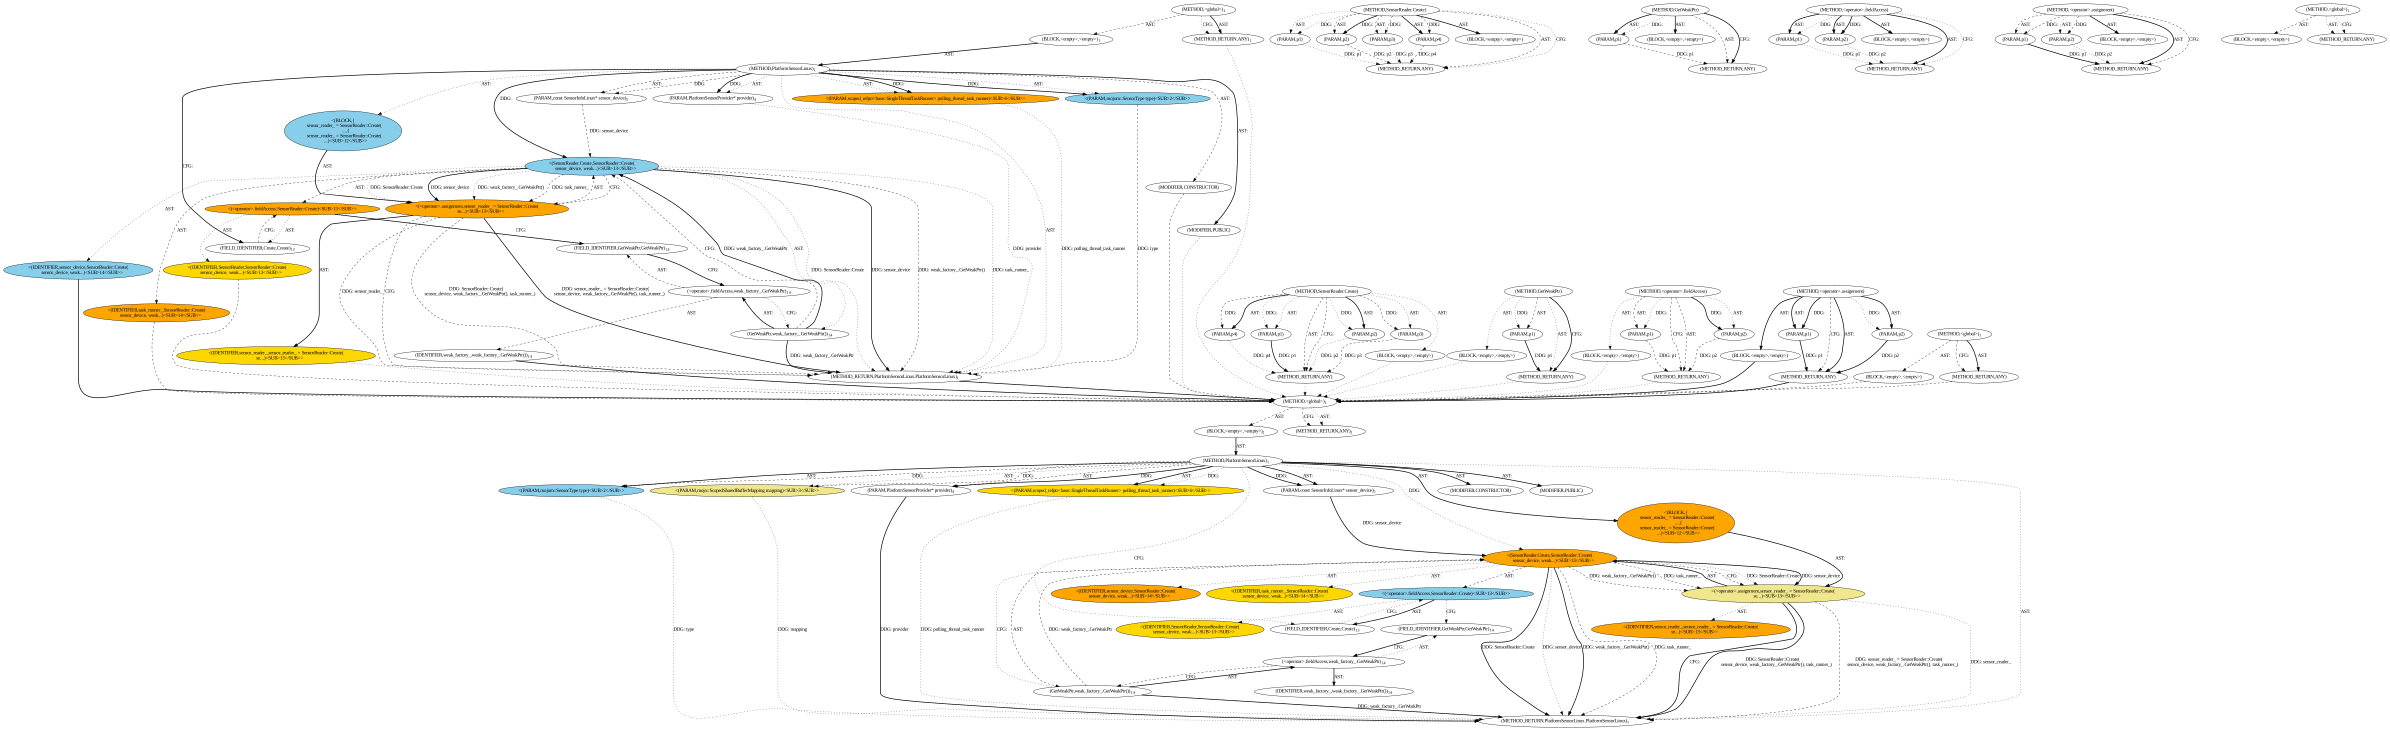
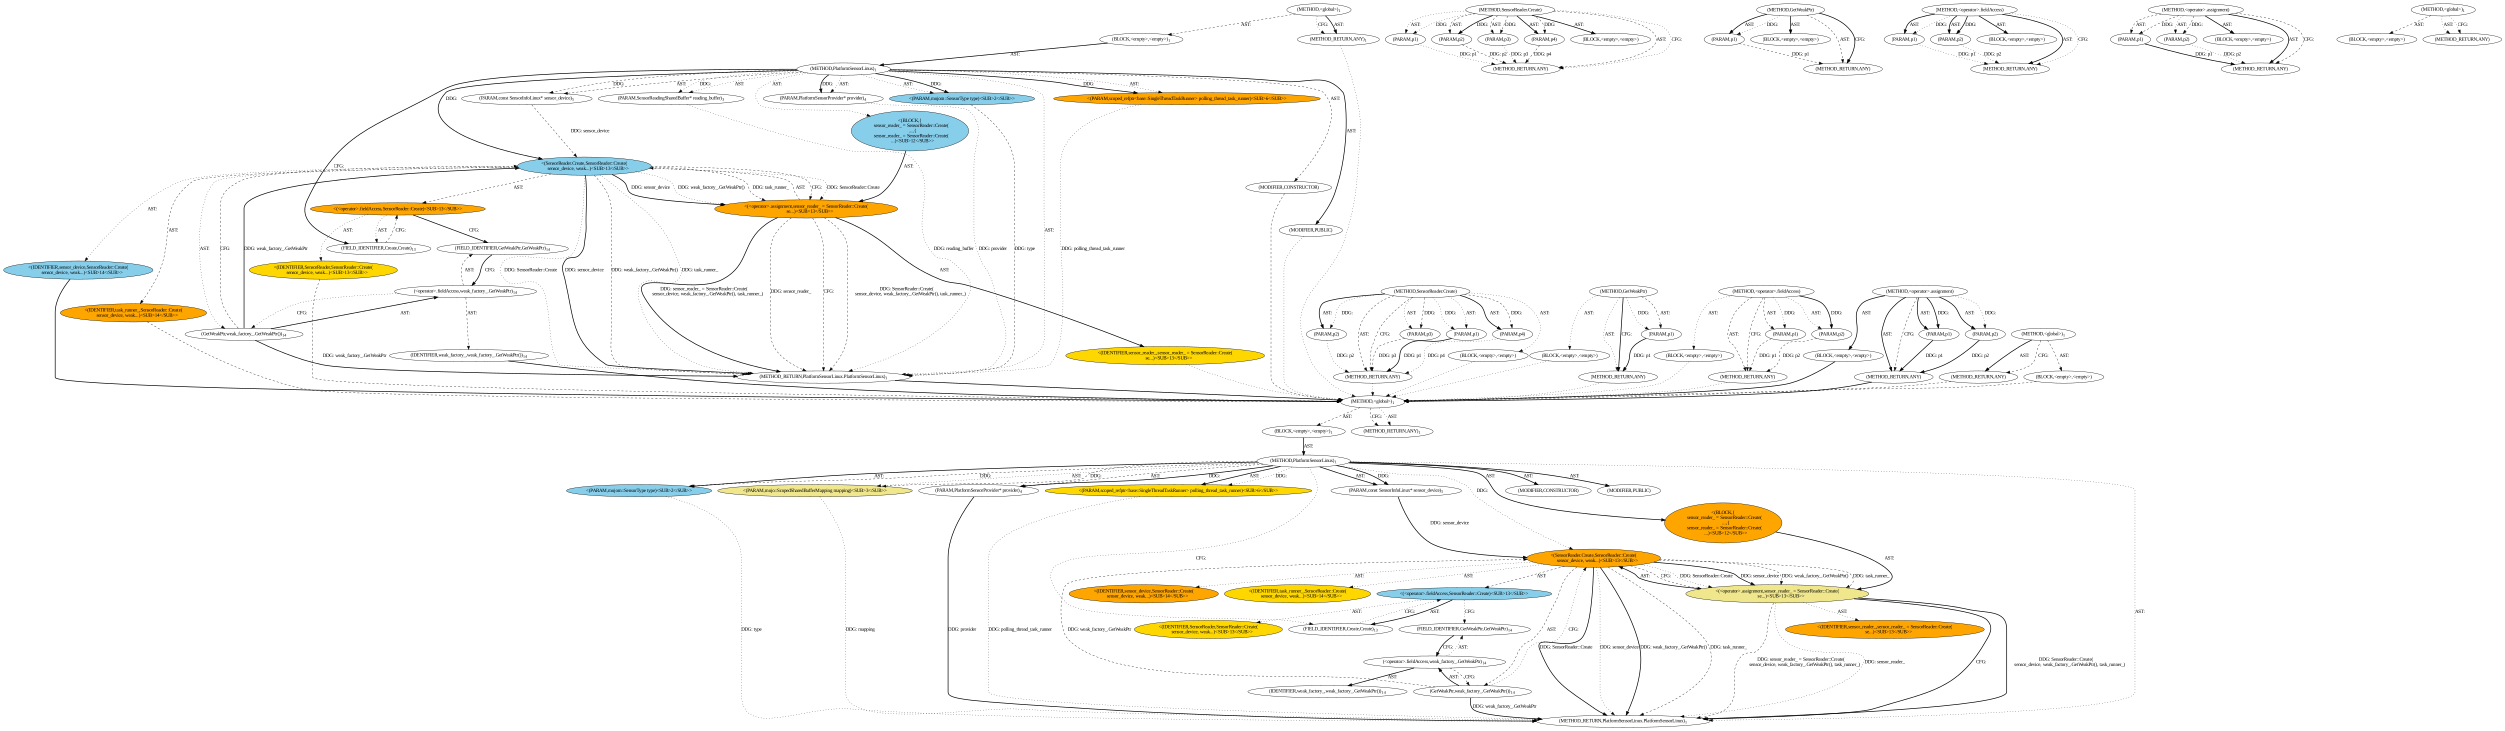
node "(PARAM,SensorReadingSharedBuffer* reading_buffer)": added
